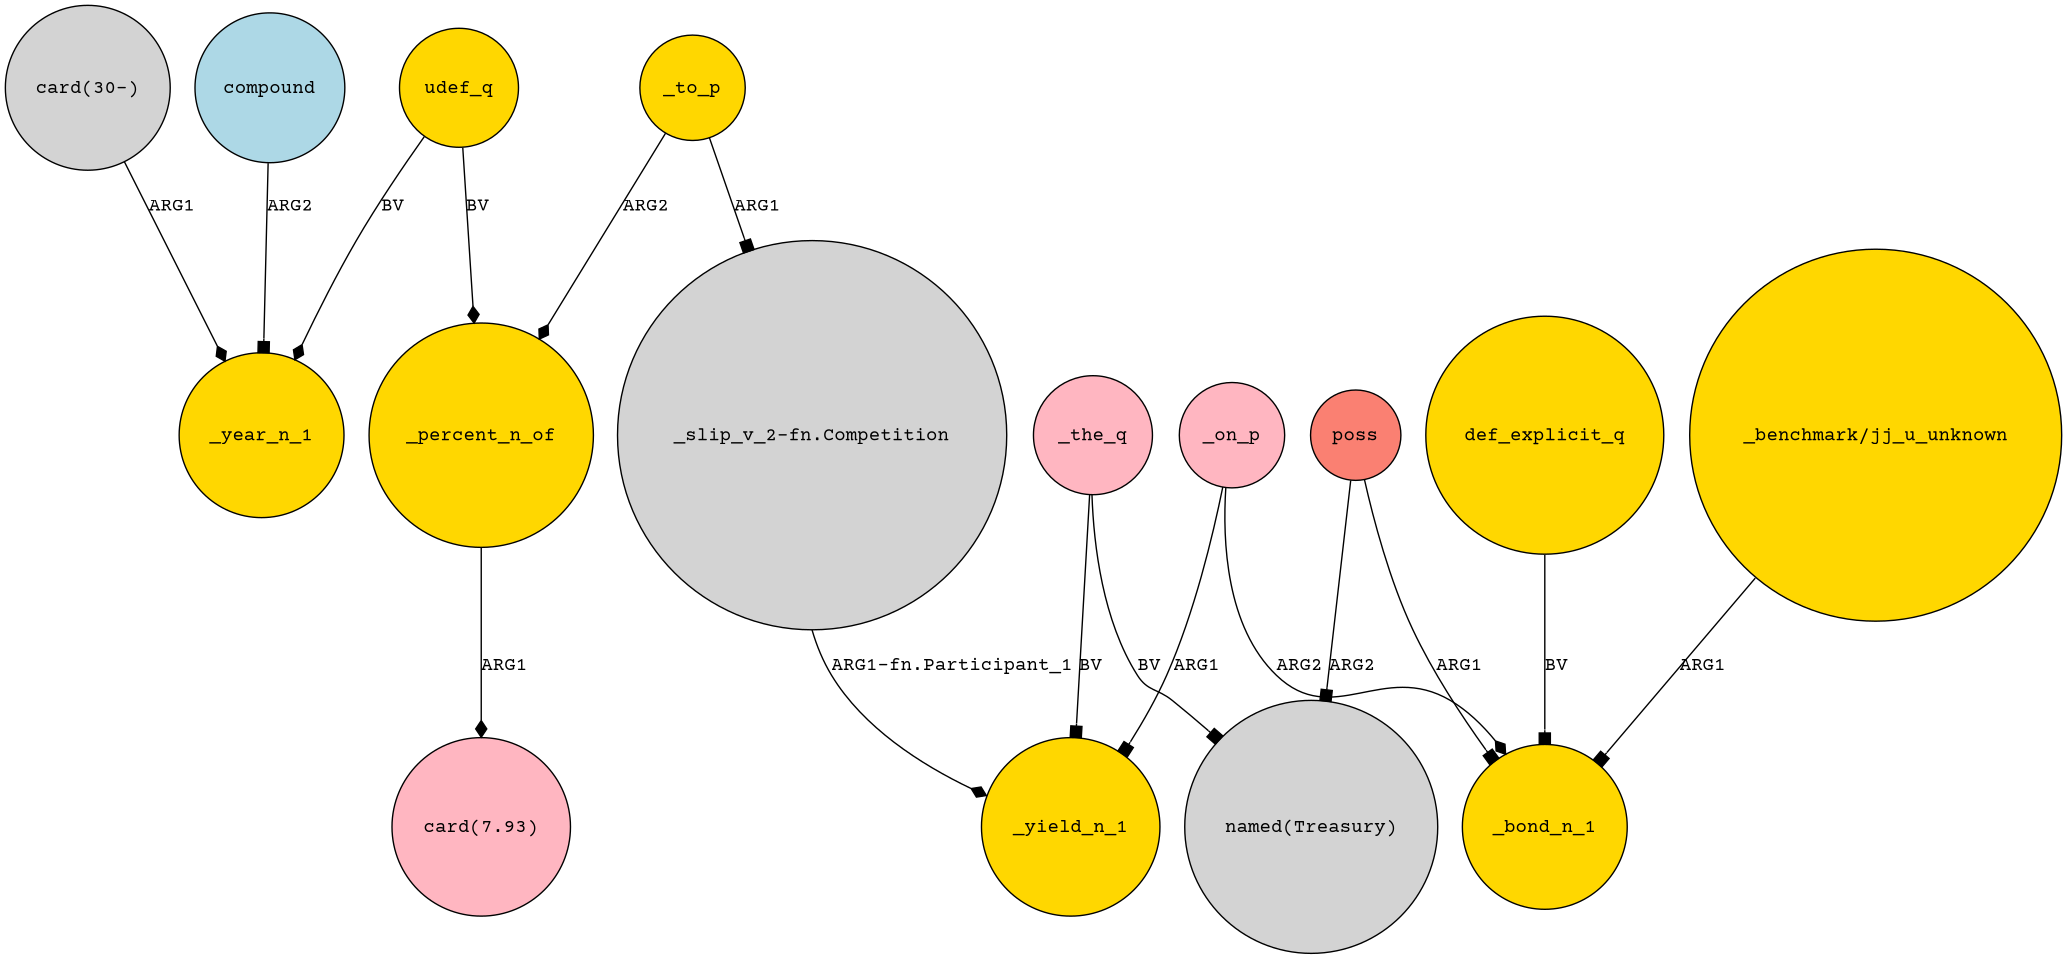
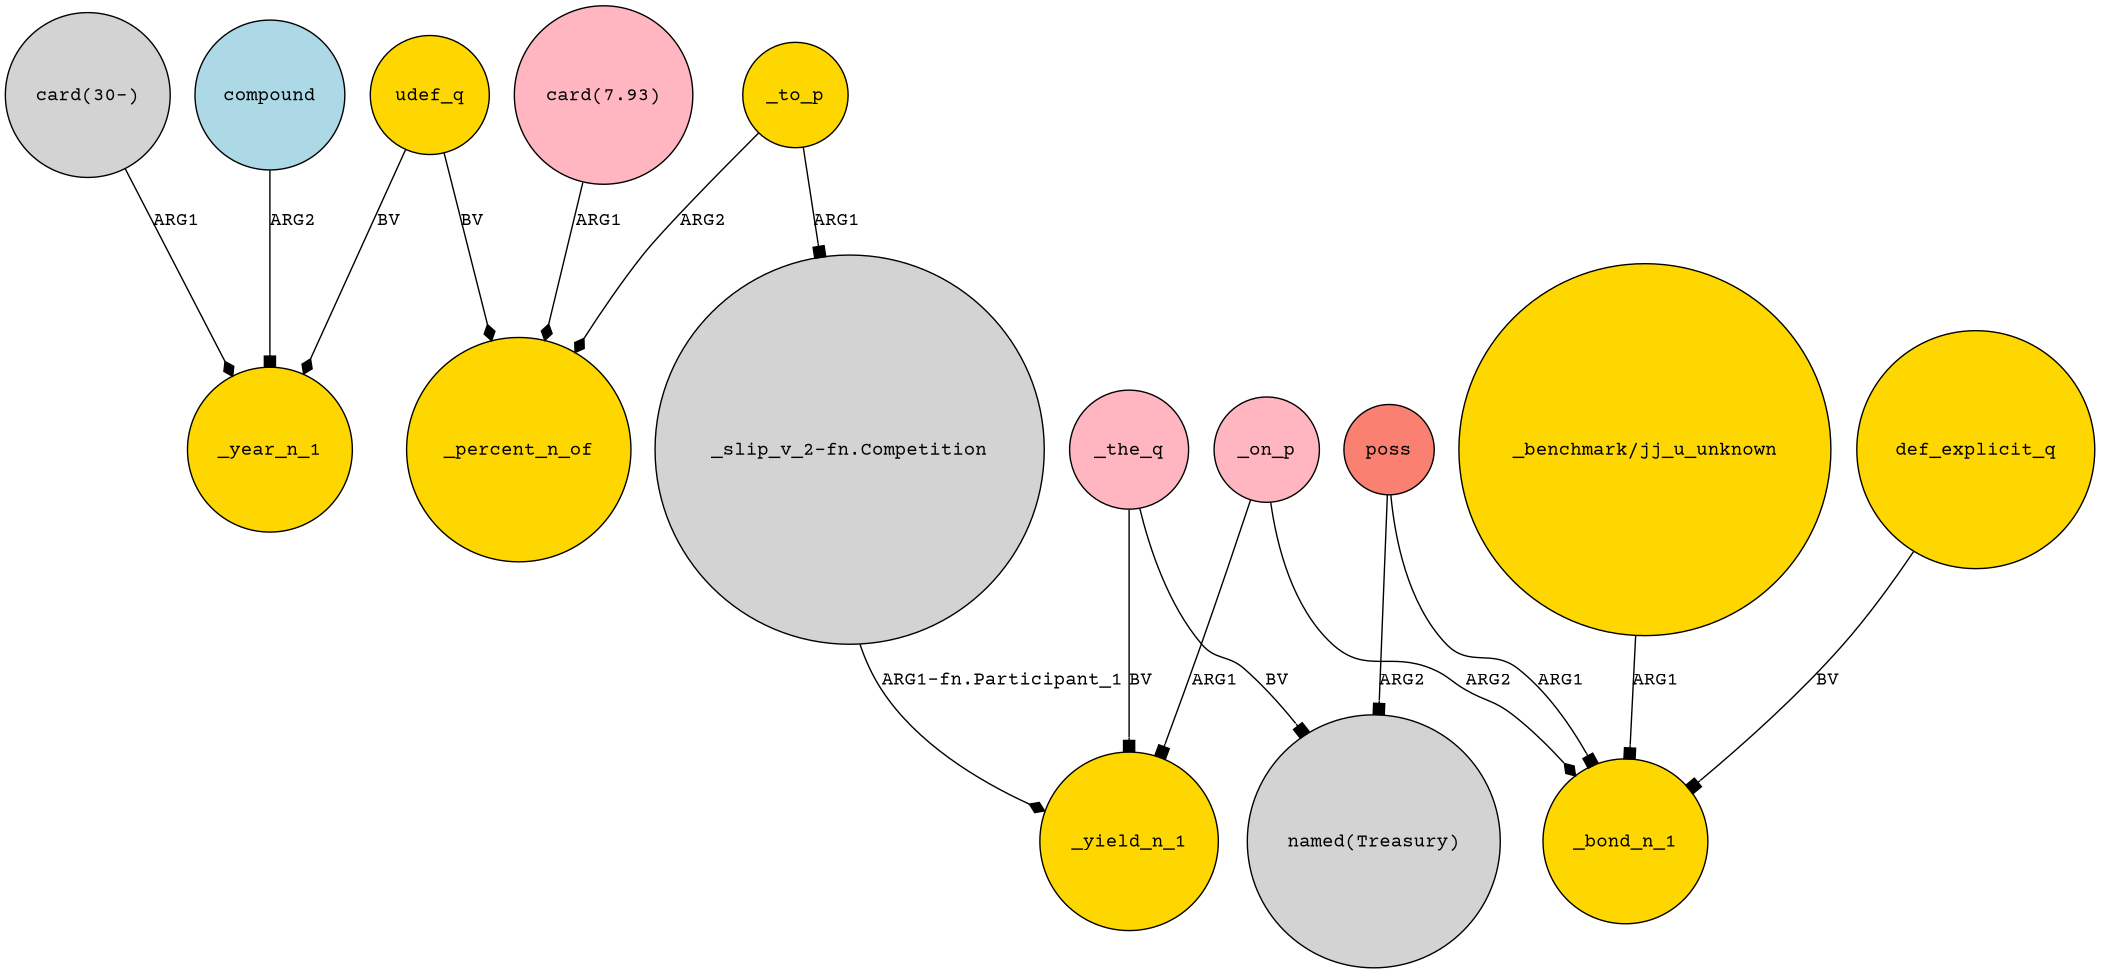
edge "_percent_n_of" -> "card(7.93)": reversed
